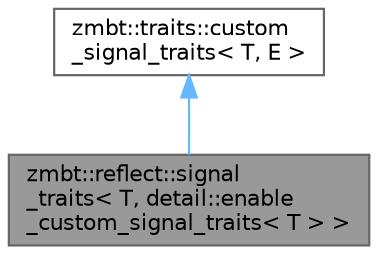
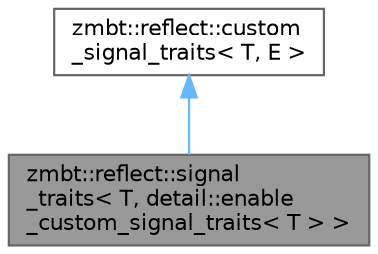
node "zmbt::traits::custom _signal_traits< T, E >": label "zmbt::traits::custom _signal_traits< T, E >" -> "zmbt::reflect::custom _signal_traits< T, E >"
